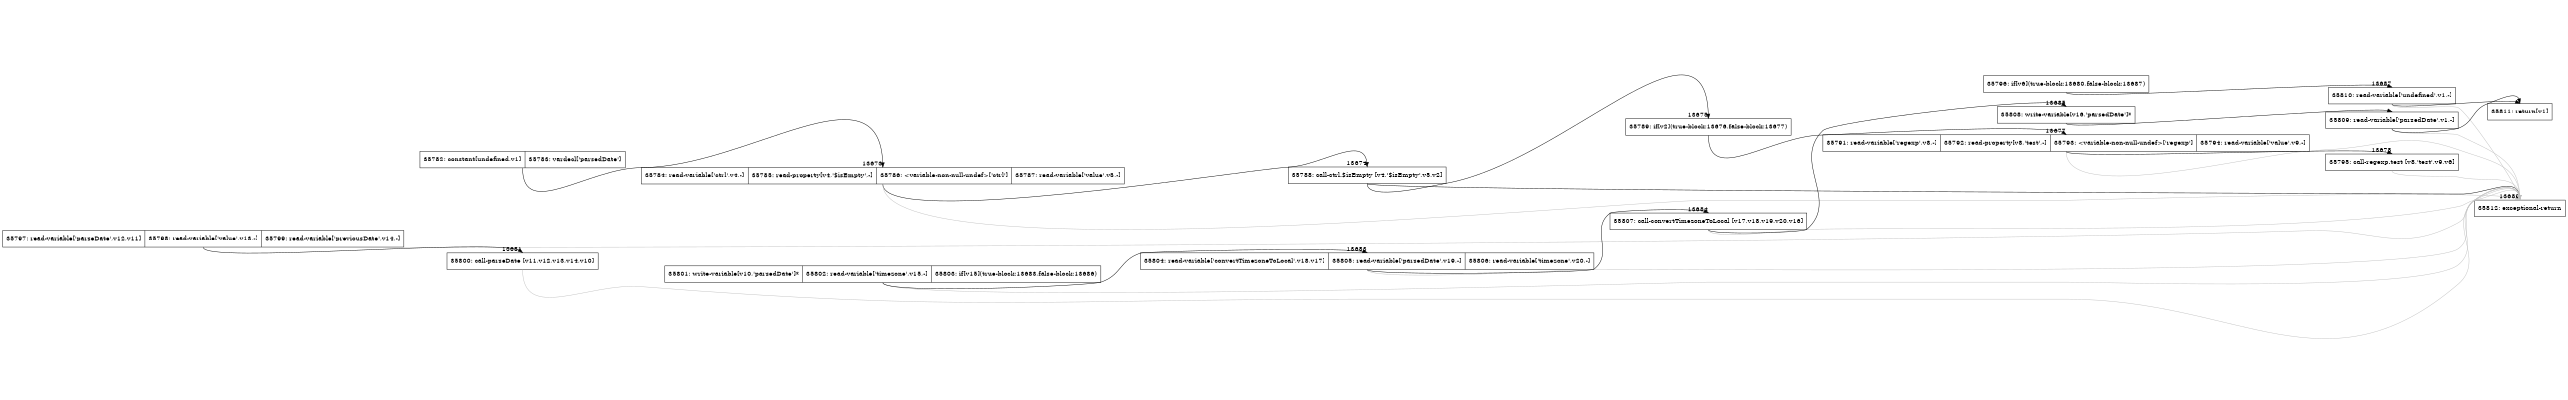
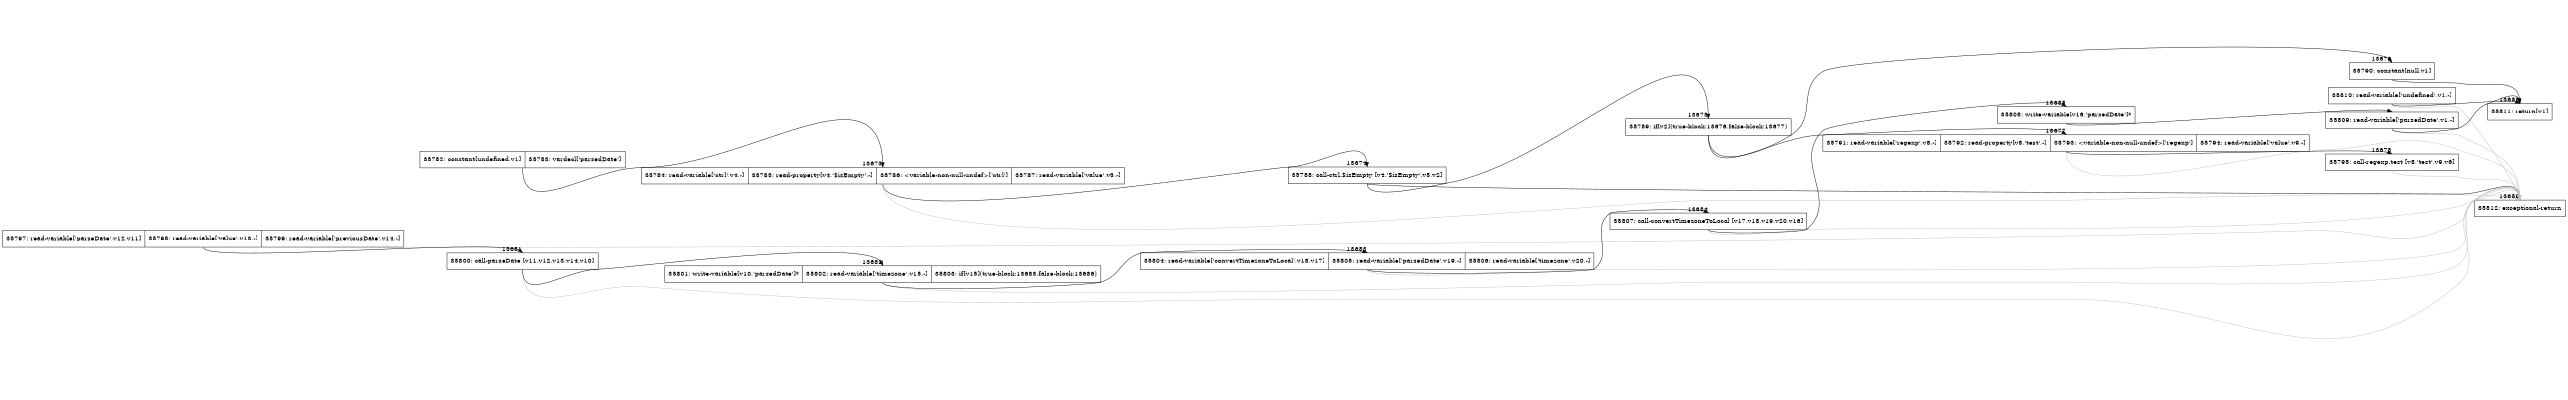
node "35790: constant[null,v1]": added
node "35796: if[v6](true-block:13680,false-block:13687)": removed
edge "35800: call-parseDate [v11,v12,v13,v14,v10]" -> "35801: write-variable[v10,'parsedDate']*": added
